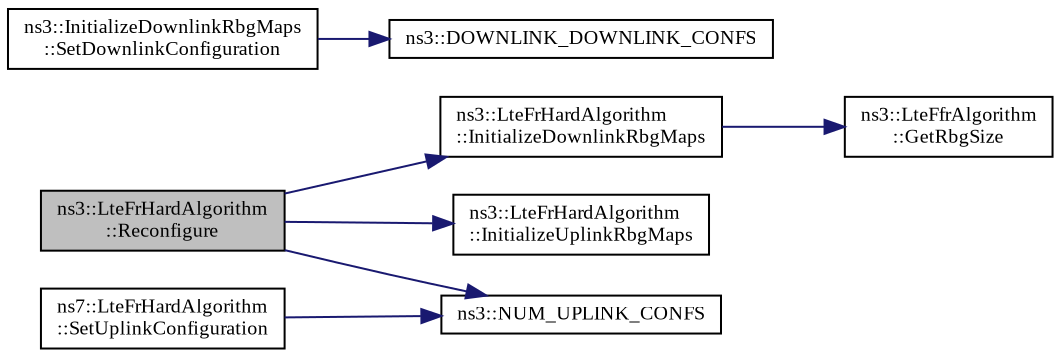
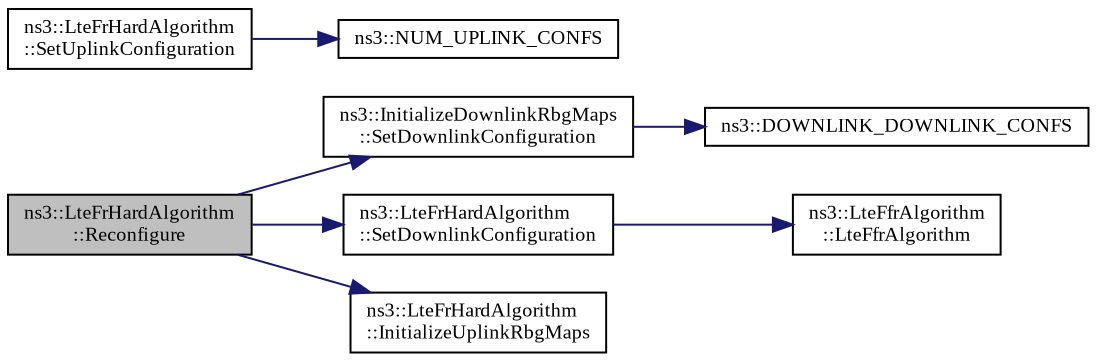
node "ns3::LteFrHardAlgorithm ::InitializeDownlinkRbgMaps": label "ns3::LteFrHardAlgorithm ::InitializeDownlinkRbgMaps" -> "ns3::LteFrHardAlgorithm ::SetDownlinkConfiguration"
node "ns3::LteFfrAlgorithm ::GetRbgSize": label "ns3::LteFfrAlgorithm ::GetRbgSize" -> "ns3::LteFfrAlgorithm ::LteFfrAlgorithm"
edge "ns3::LteFrHardAlgorithm ::Reconfigure" -> "ns3::NUM_UPLINK_CONFS": now "ns3::LteFrHardAlgorithm ::Reconfigure" -> "ns3::InitializeDownlinkRbgMaps ::SetDownlinkConfiguration"
node "ns7::LteFrHardAlgorithm ::SetUplinkConfiguration": label "ns7::LteFrHardAlgorithm ::SetUplinkConfiguration" -> "ns3::LteFrHardAlgorithm ::SetUplinkConfiguration"
